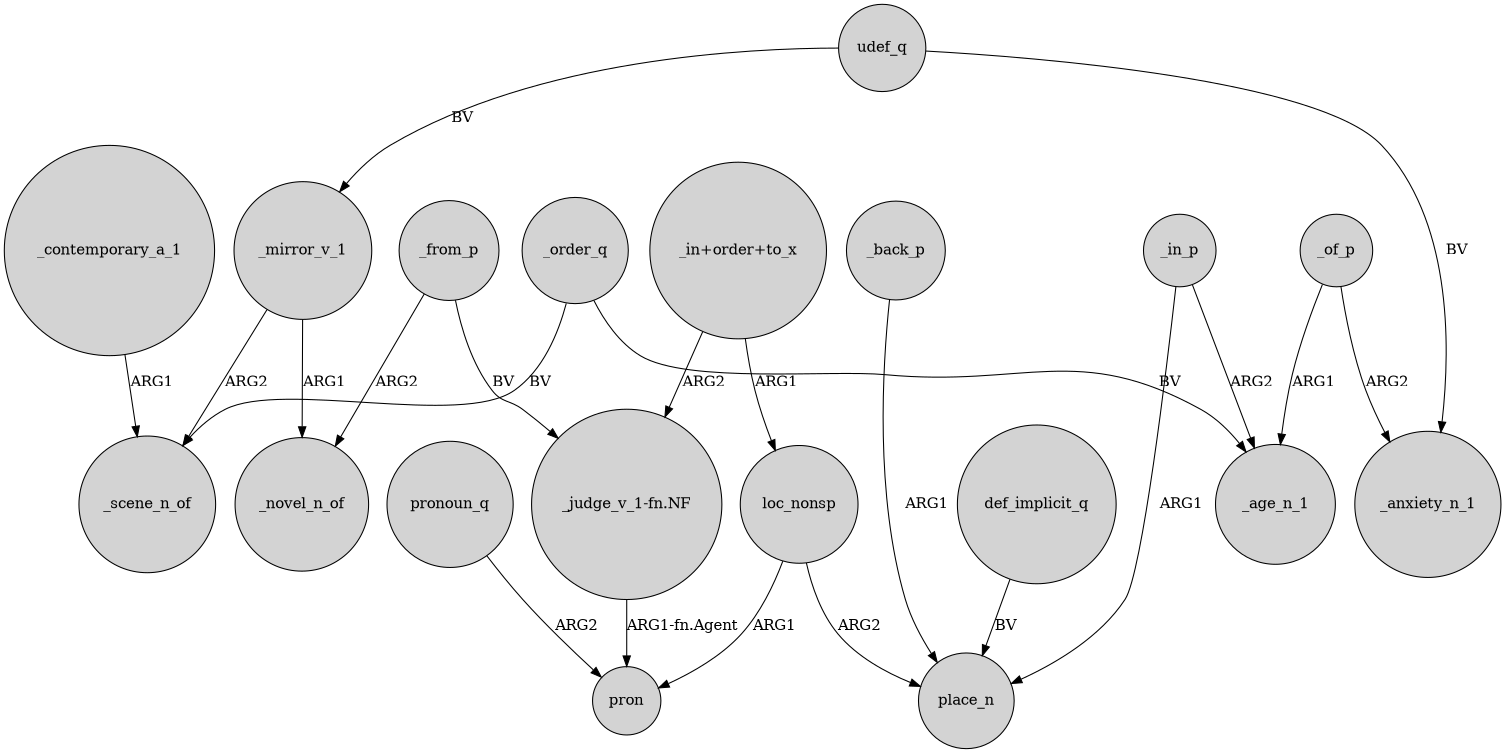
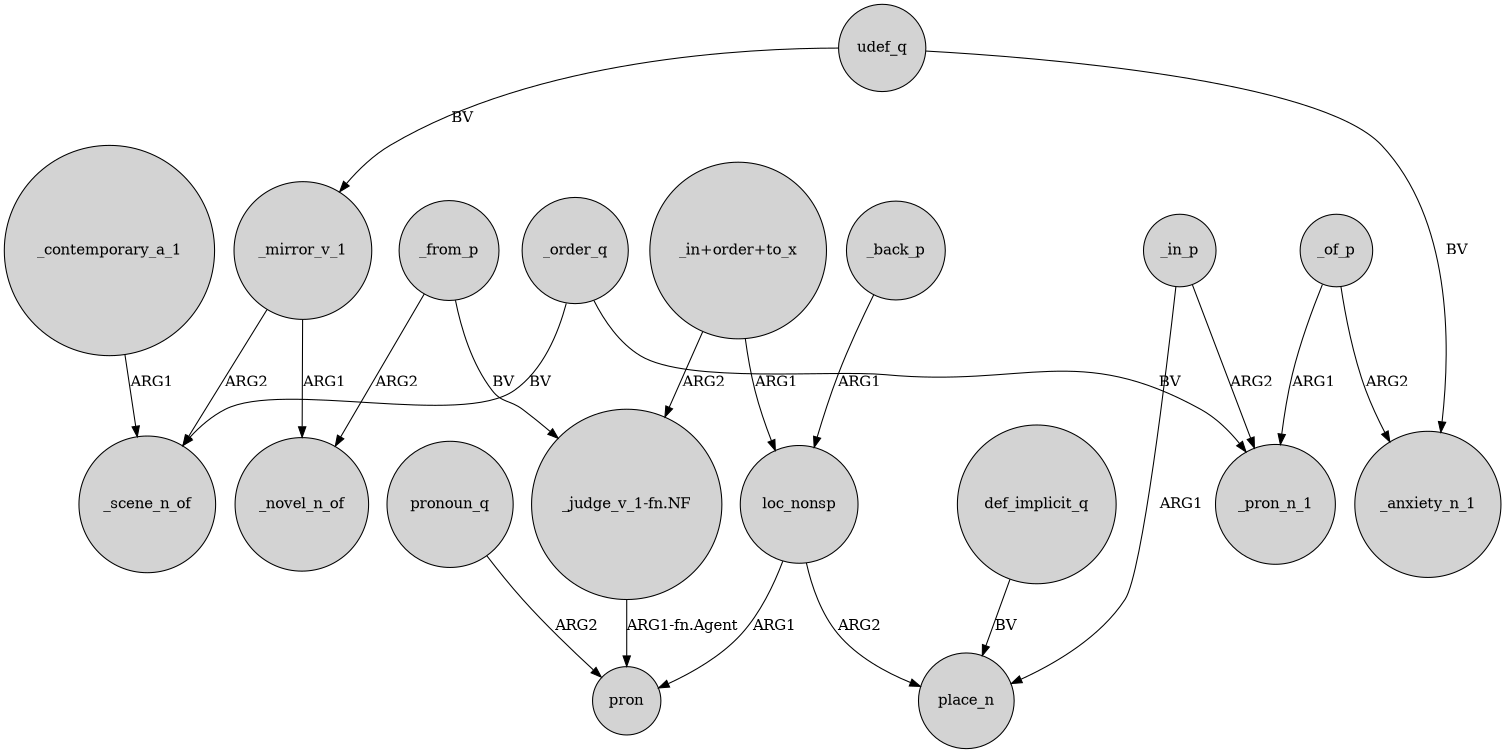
edge "_back_p" -> "place_n": now "_back_p" -> "loc_nonsp"
node "_age_n_1": label "_age_n_1" -> "_pron_n_1"
